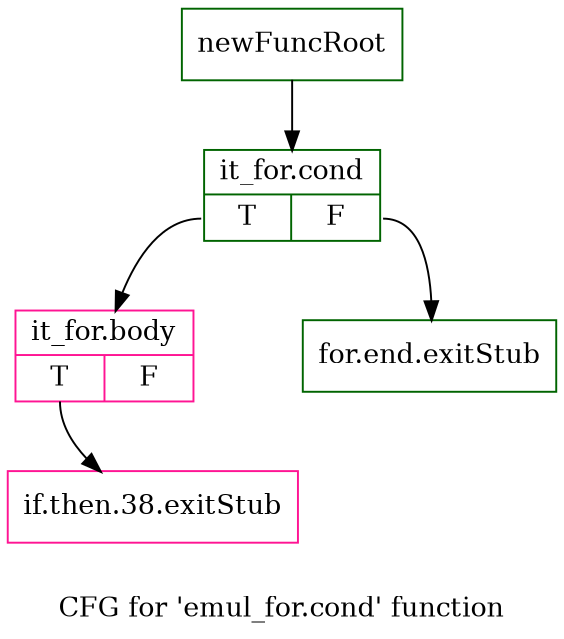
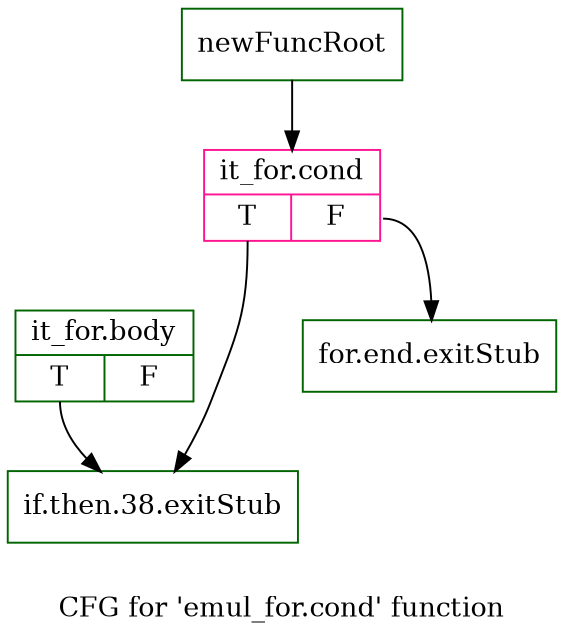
node "it_for.cond": color darkgreen -> deeppink
edge "it_for.cond" -> "it_for.body": now "it_for.cond" -> "if.then.38.exitStub"
node "it_for.body": color deeppink -> darkgreen
node "if.then.38.exitStub": color deeppink -> darkgreen
